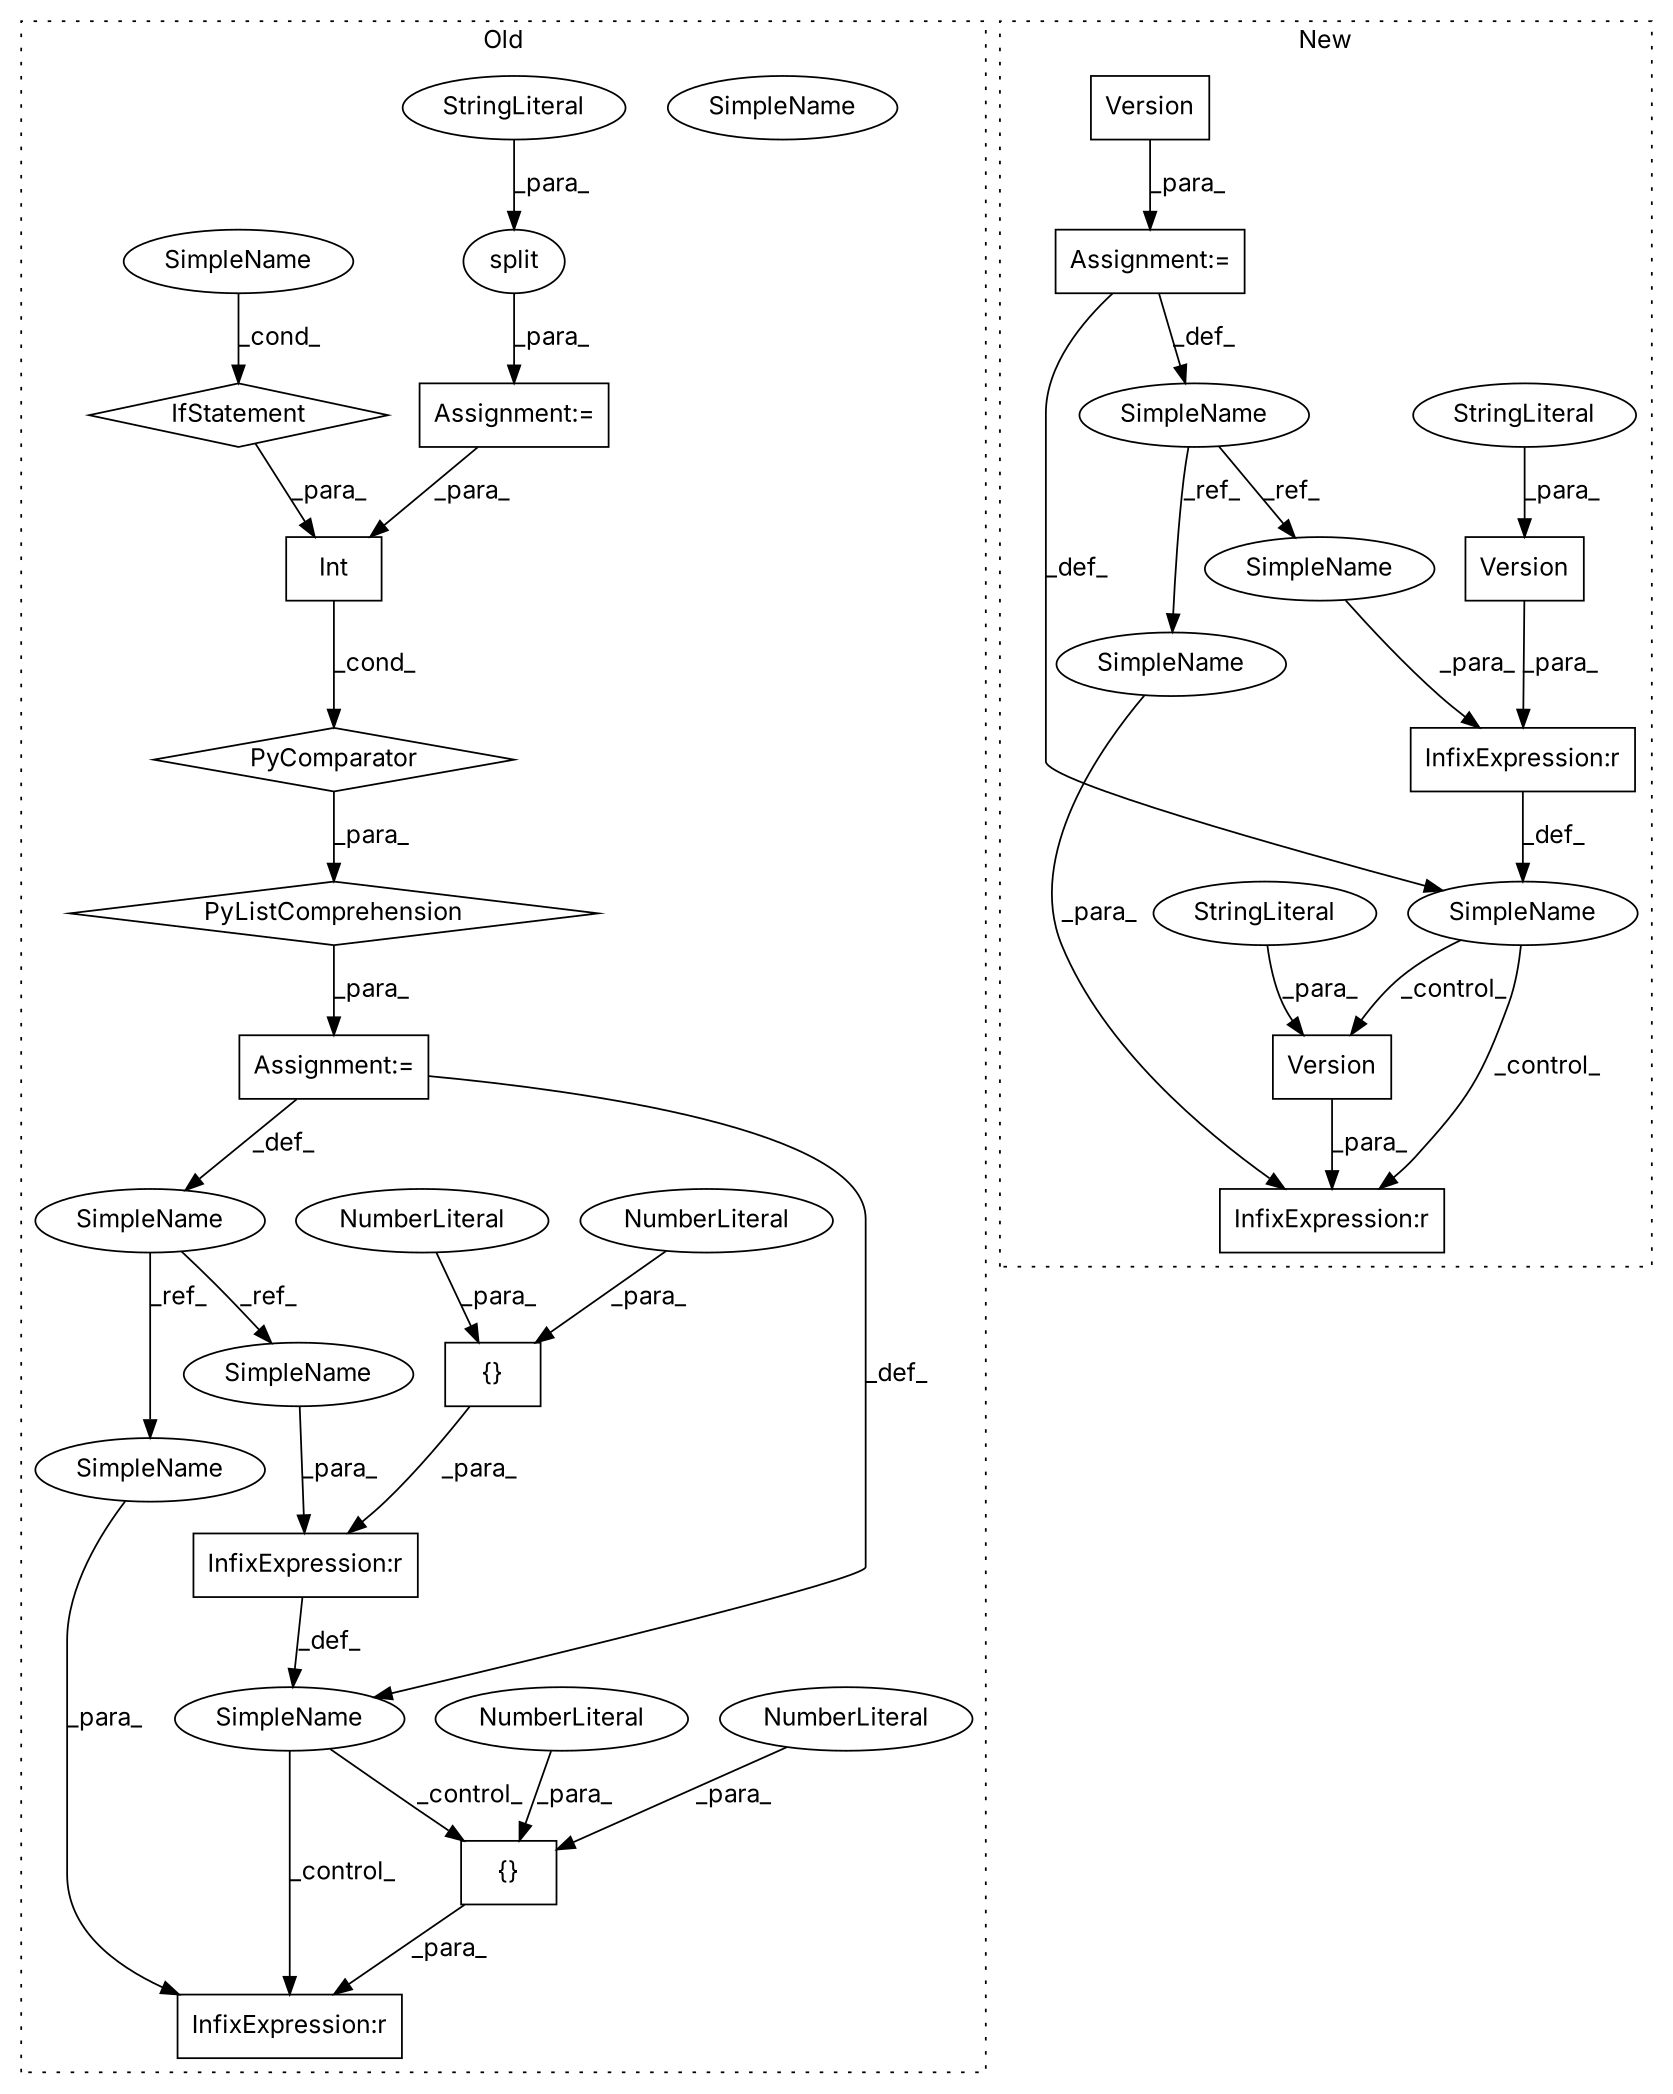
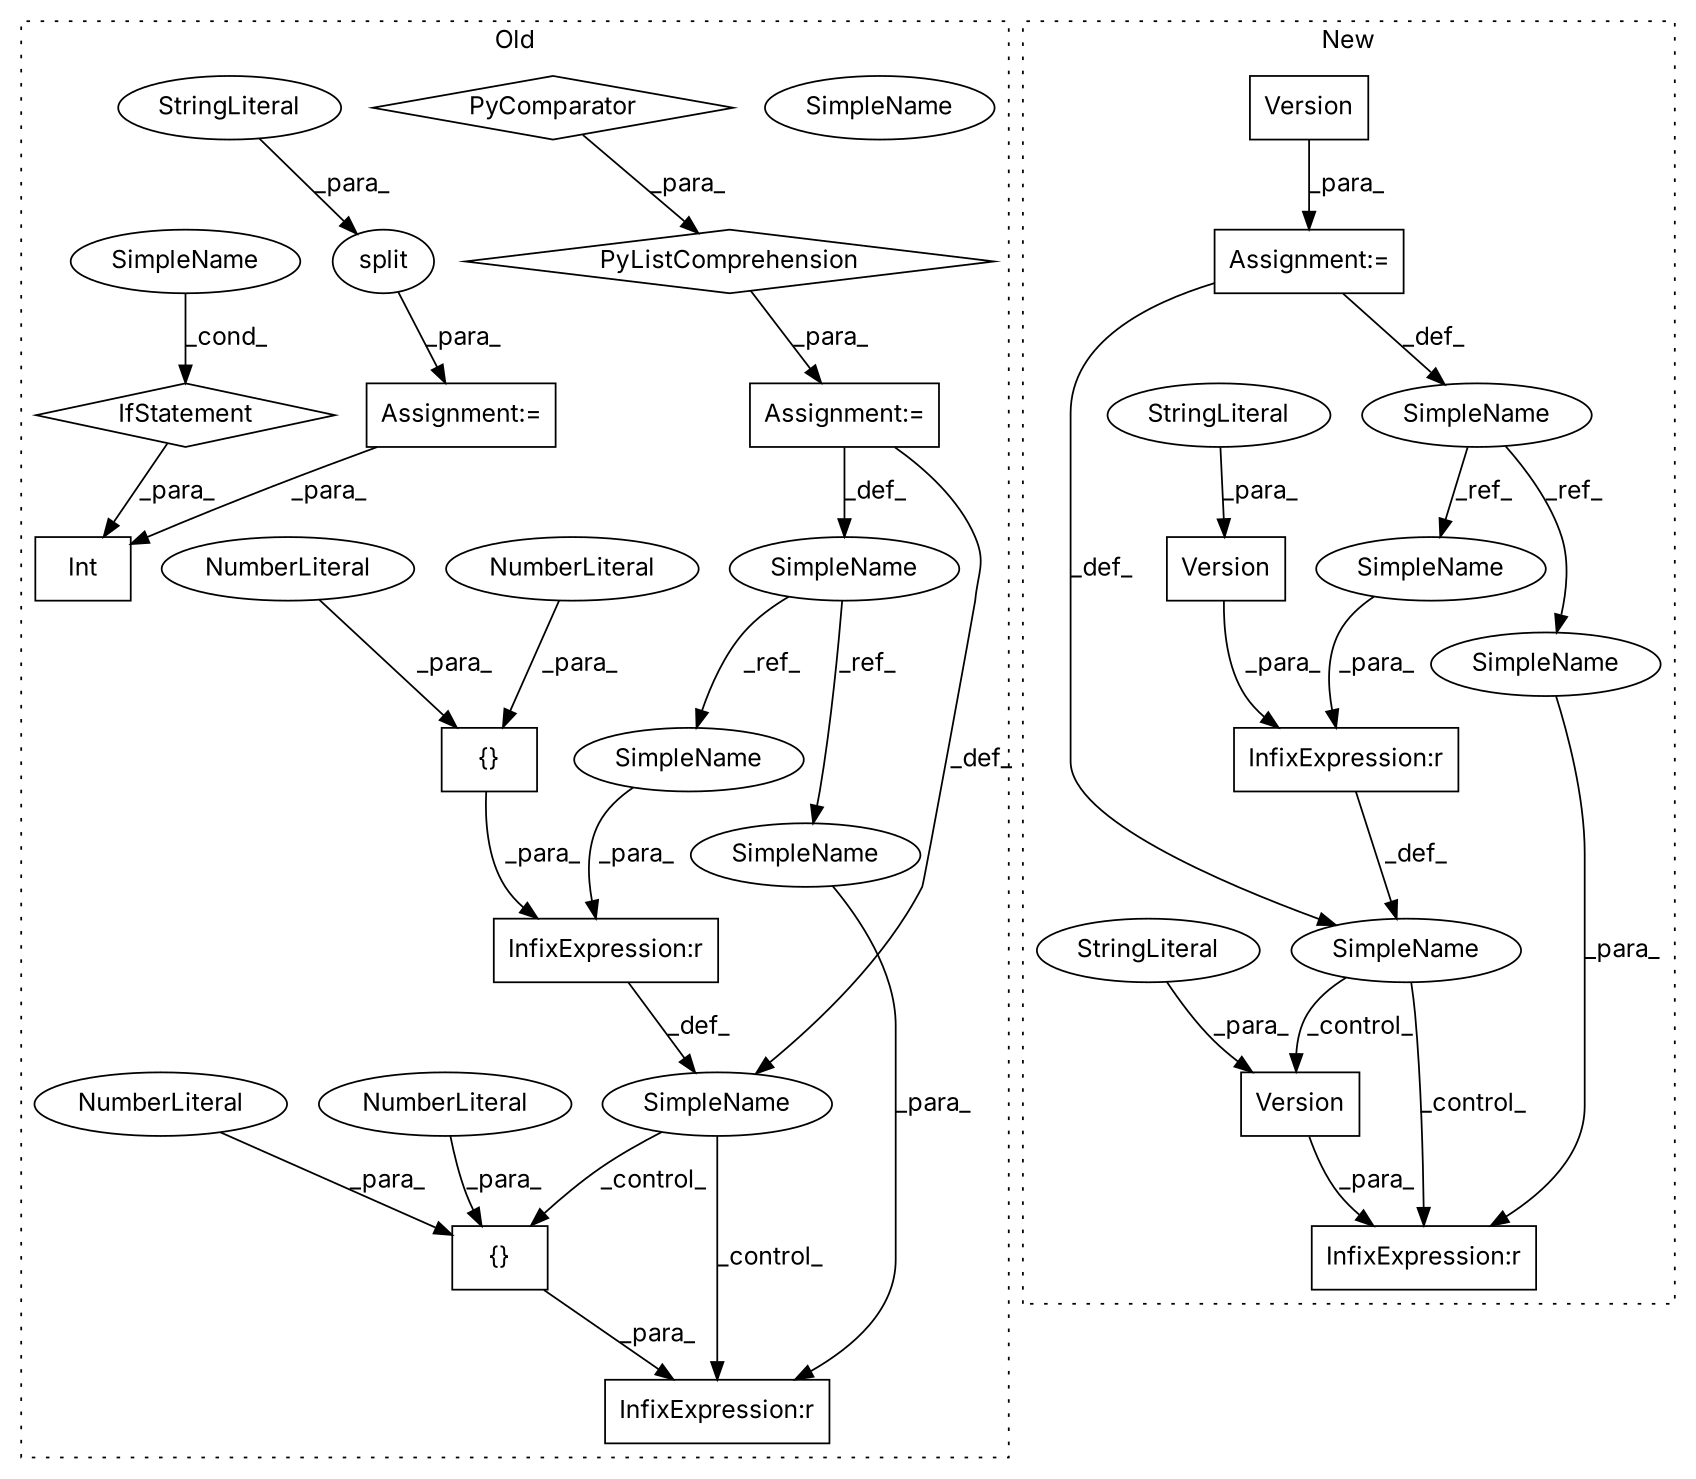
edge "Int" -> "PyComparator": removed, label "_cond_"
